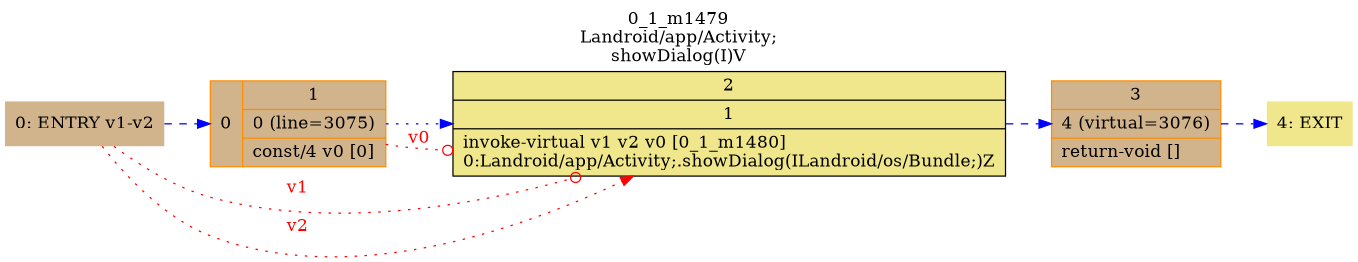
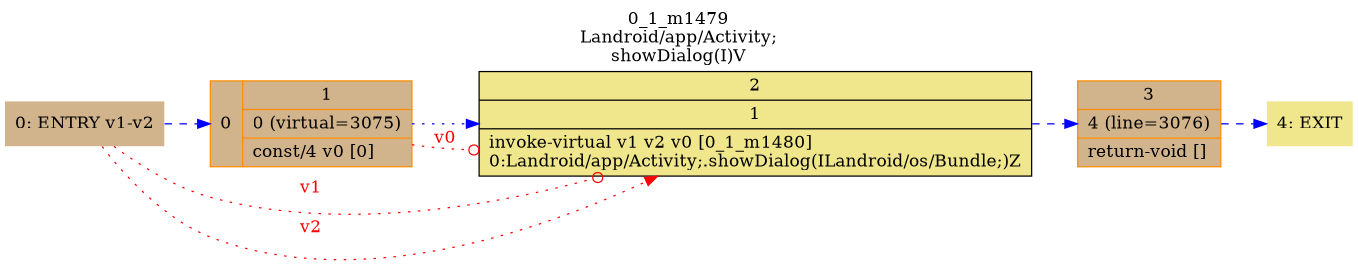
node "0": text "0 (line=3075)" -> "0 (virtual=3075)"
node "3": text "4 (virtual=3076)" -> "4 (line=3076)"
